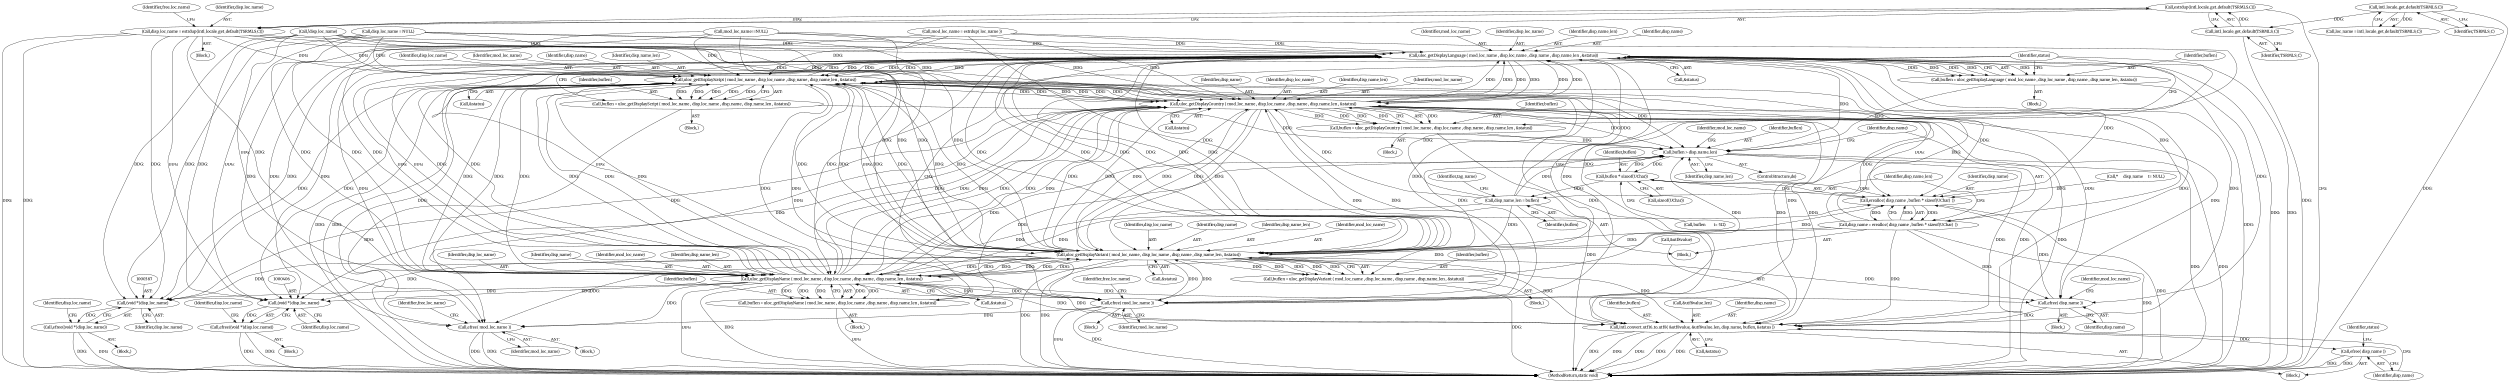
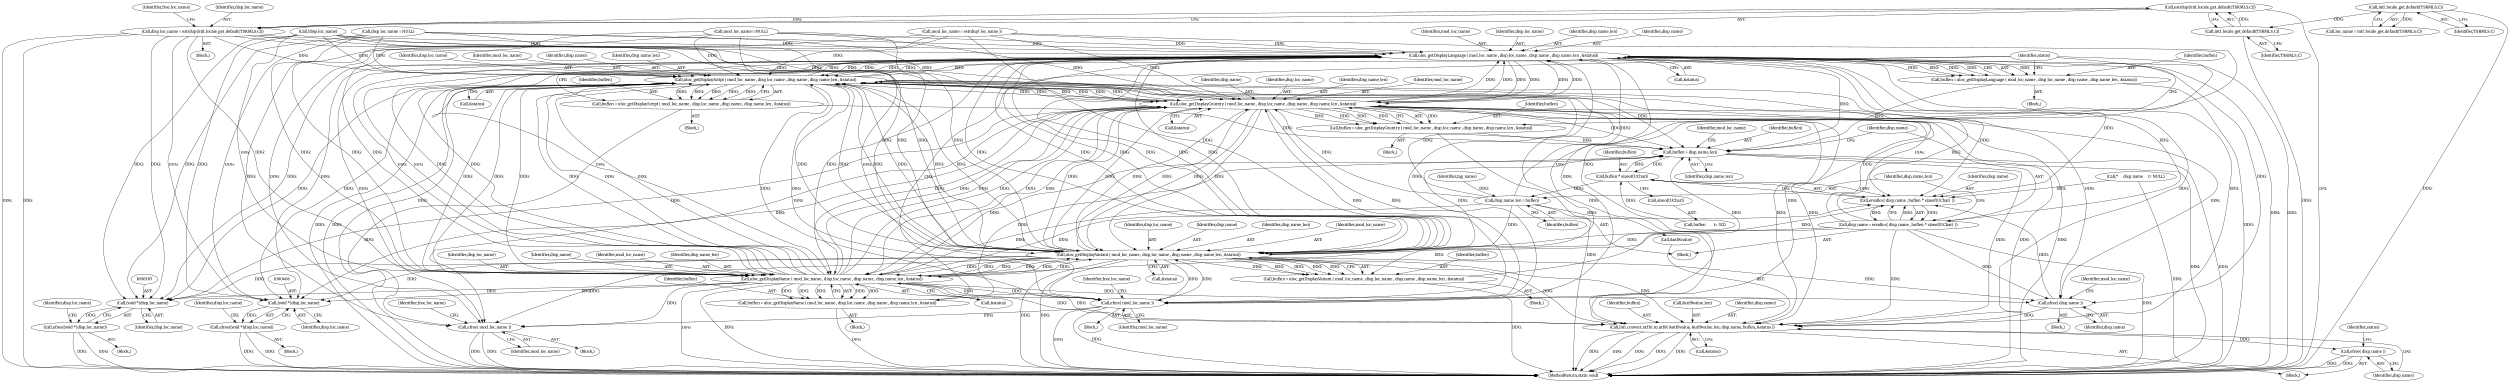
edge "(Call,disp_name_len = buflen)" -> "(Call,buflen > disp_name_len)": now "(Call,disp_name_len = buflen)" -> "(Call,&utf8value)"
node "(ControlStructure,do)": removed
edge "(Call,sizeof(UChar))" -> "(Call,buflen * sizeof(UChar))": now "(Call,sizeof(UChar))" -> "(Call,buflen          t= 512)"
edge "(Identifier,tag_name)" -> "(Call,disp_name_len = buflen)": label "CFG: " -> "DDG: "
edge "(Call,buflen          t= 512)" -> "(Call,buflen * sizeof(UChar))": label "CFG: " -> "DDG: "
edge "(Call,erealloc( disp_name , buflen * sizeof(UChar)  ))" -> "(MethodReturn,static void)": now "(Call,*      disp_name      t= NULL)" -> "(MethodReturn,static void)"
